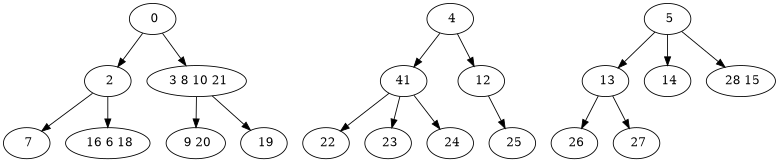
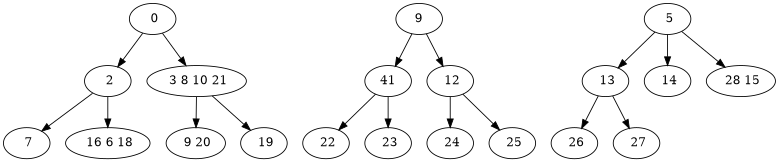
node "4": label "4" -> "9"
edge "41" -> "24": now "12" -> "24"
